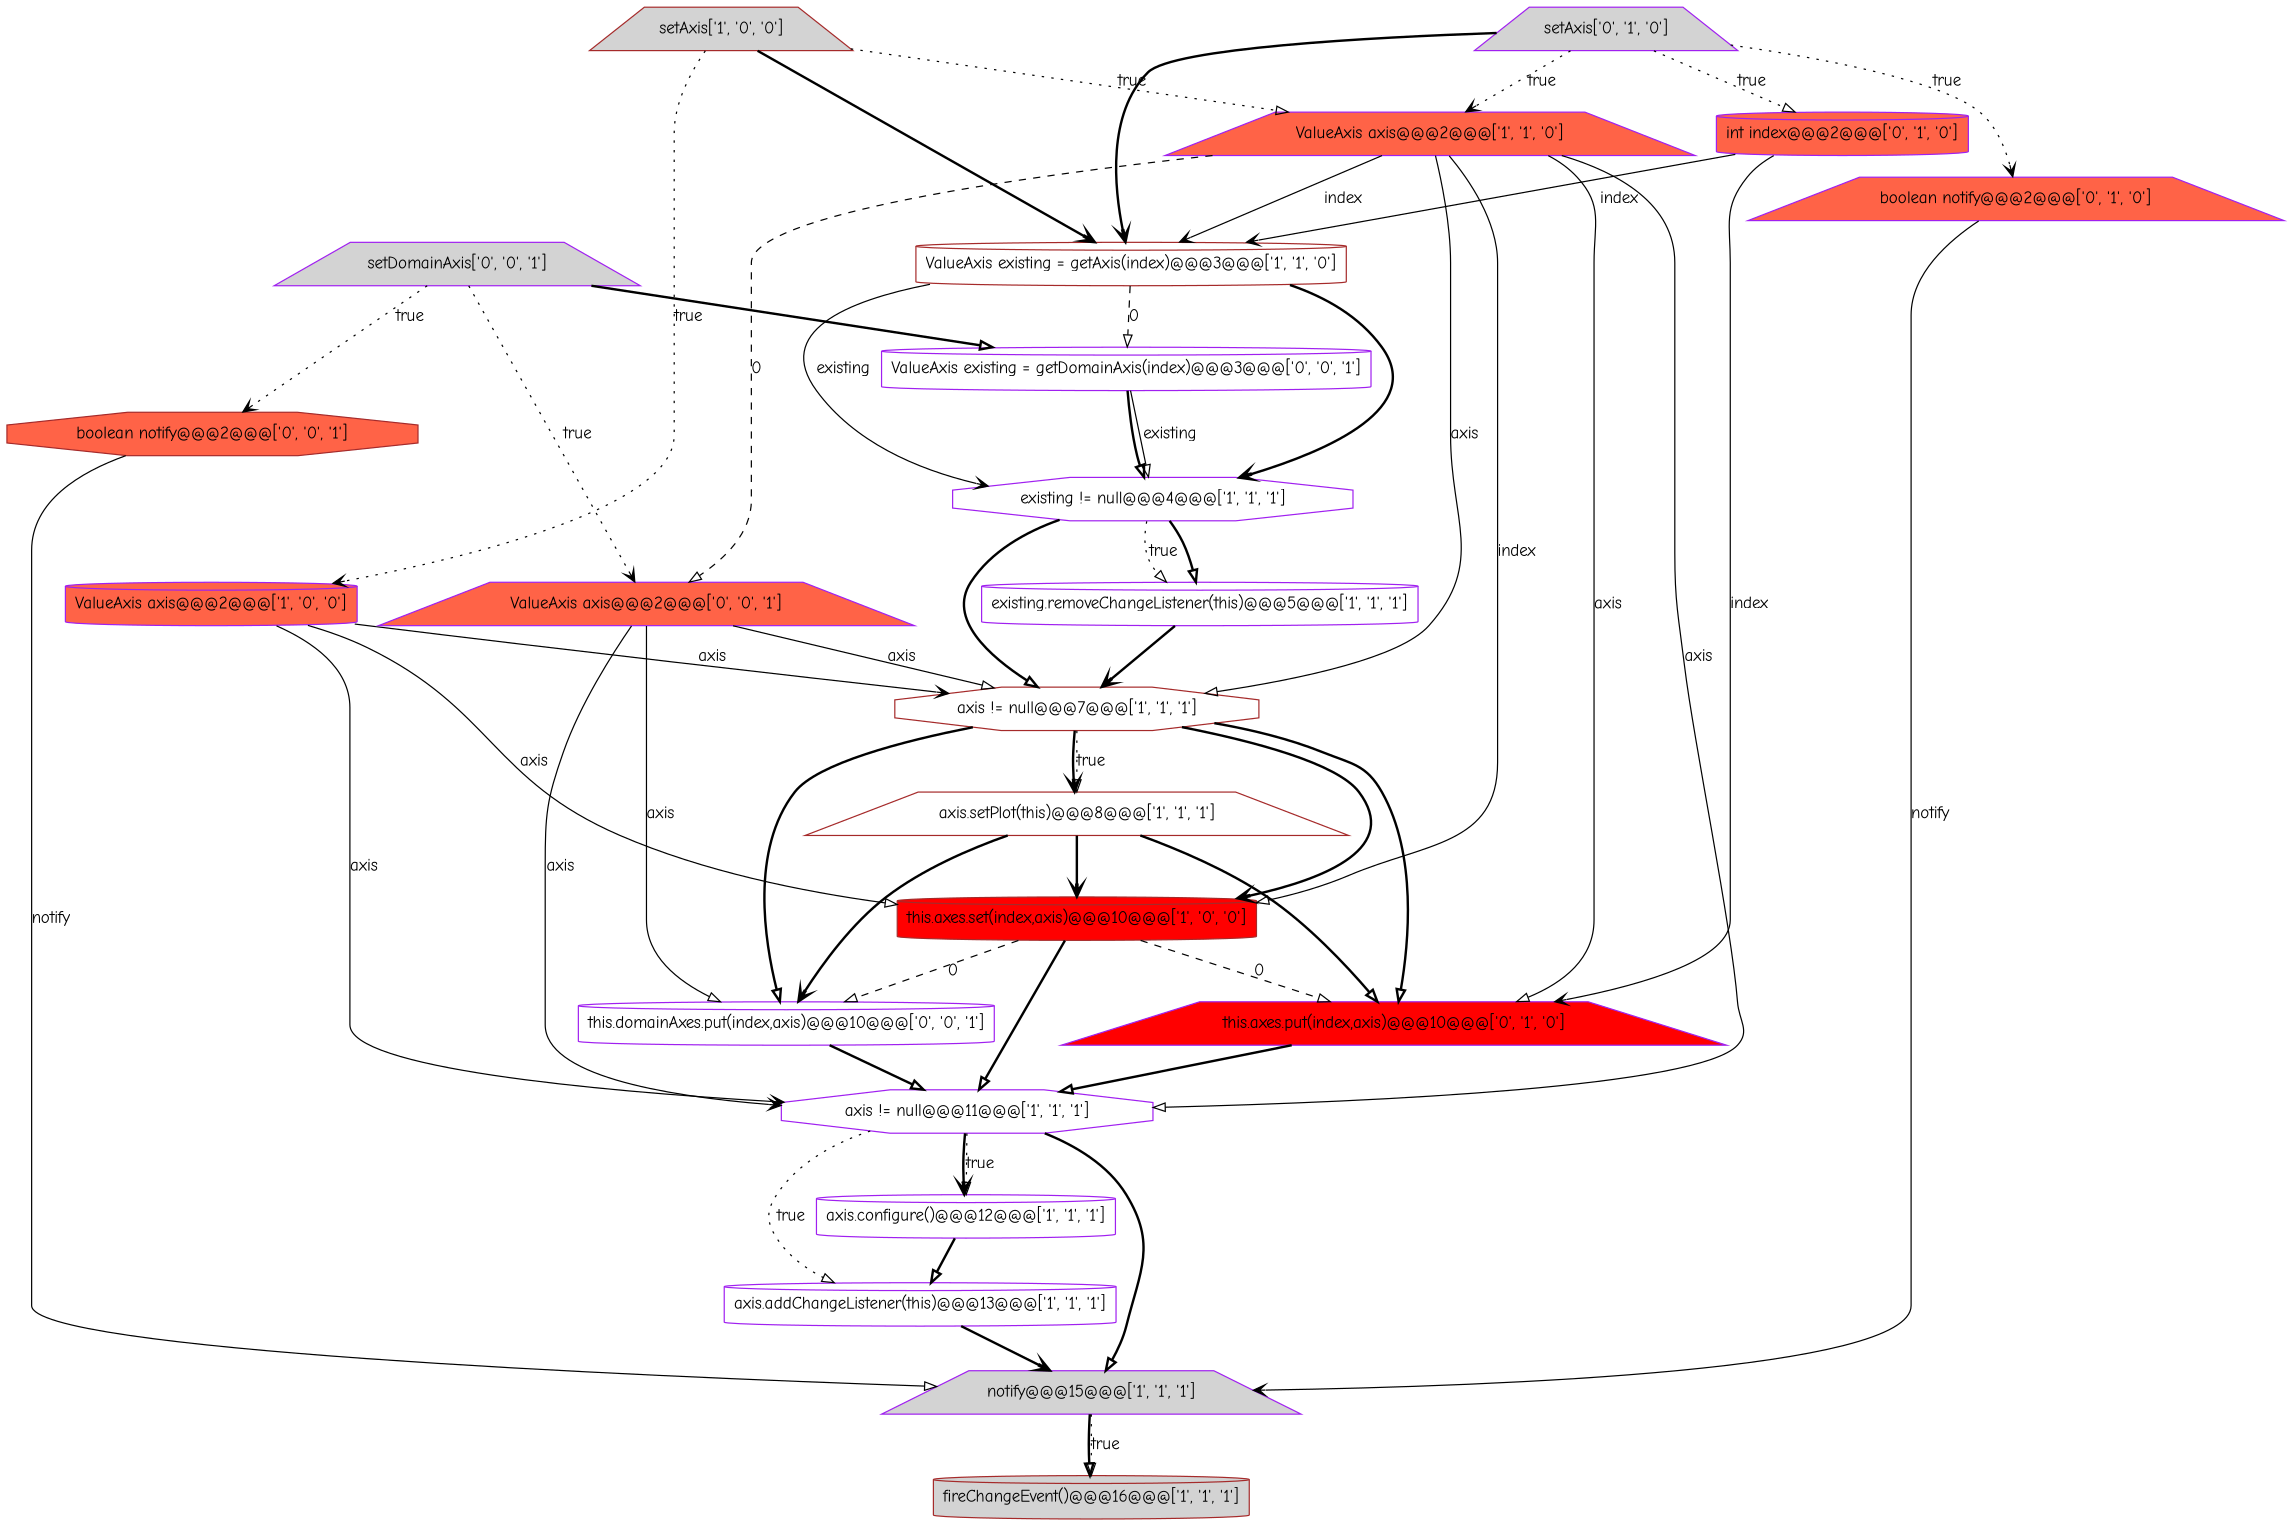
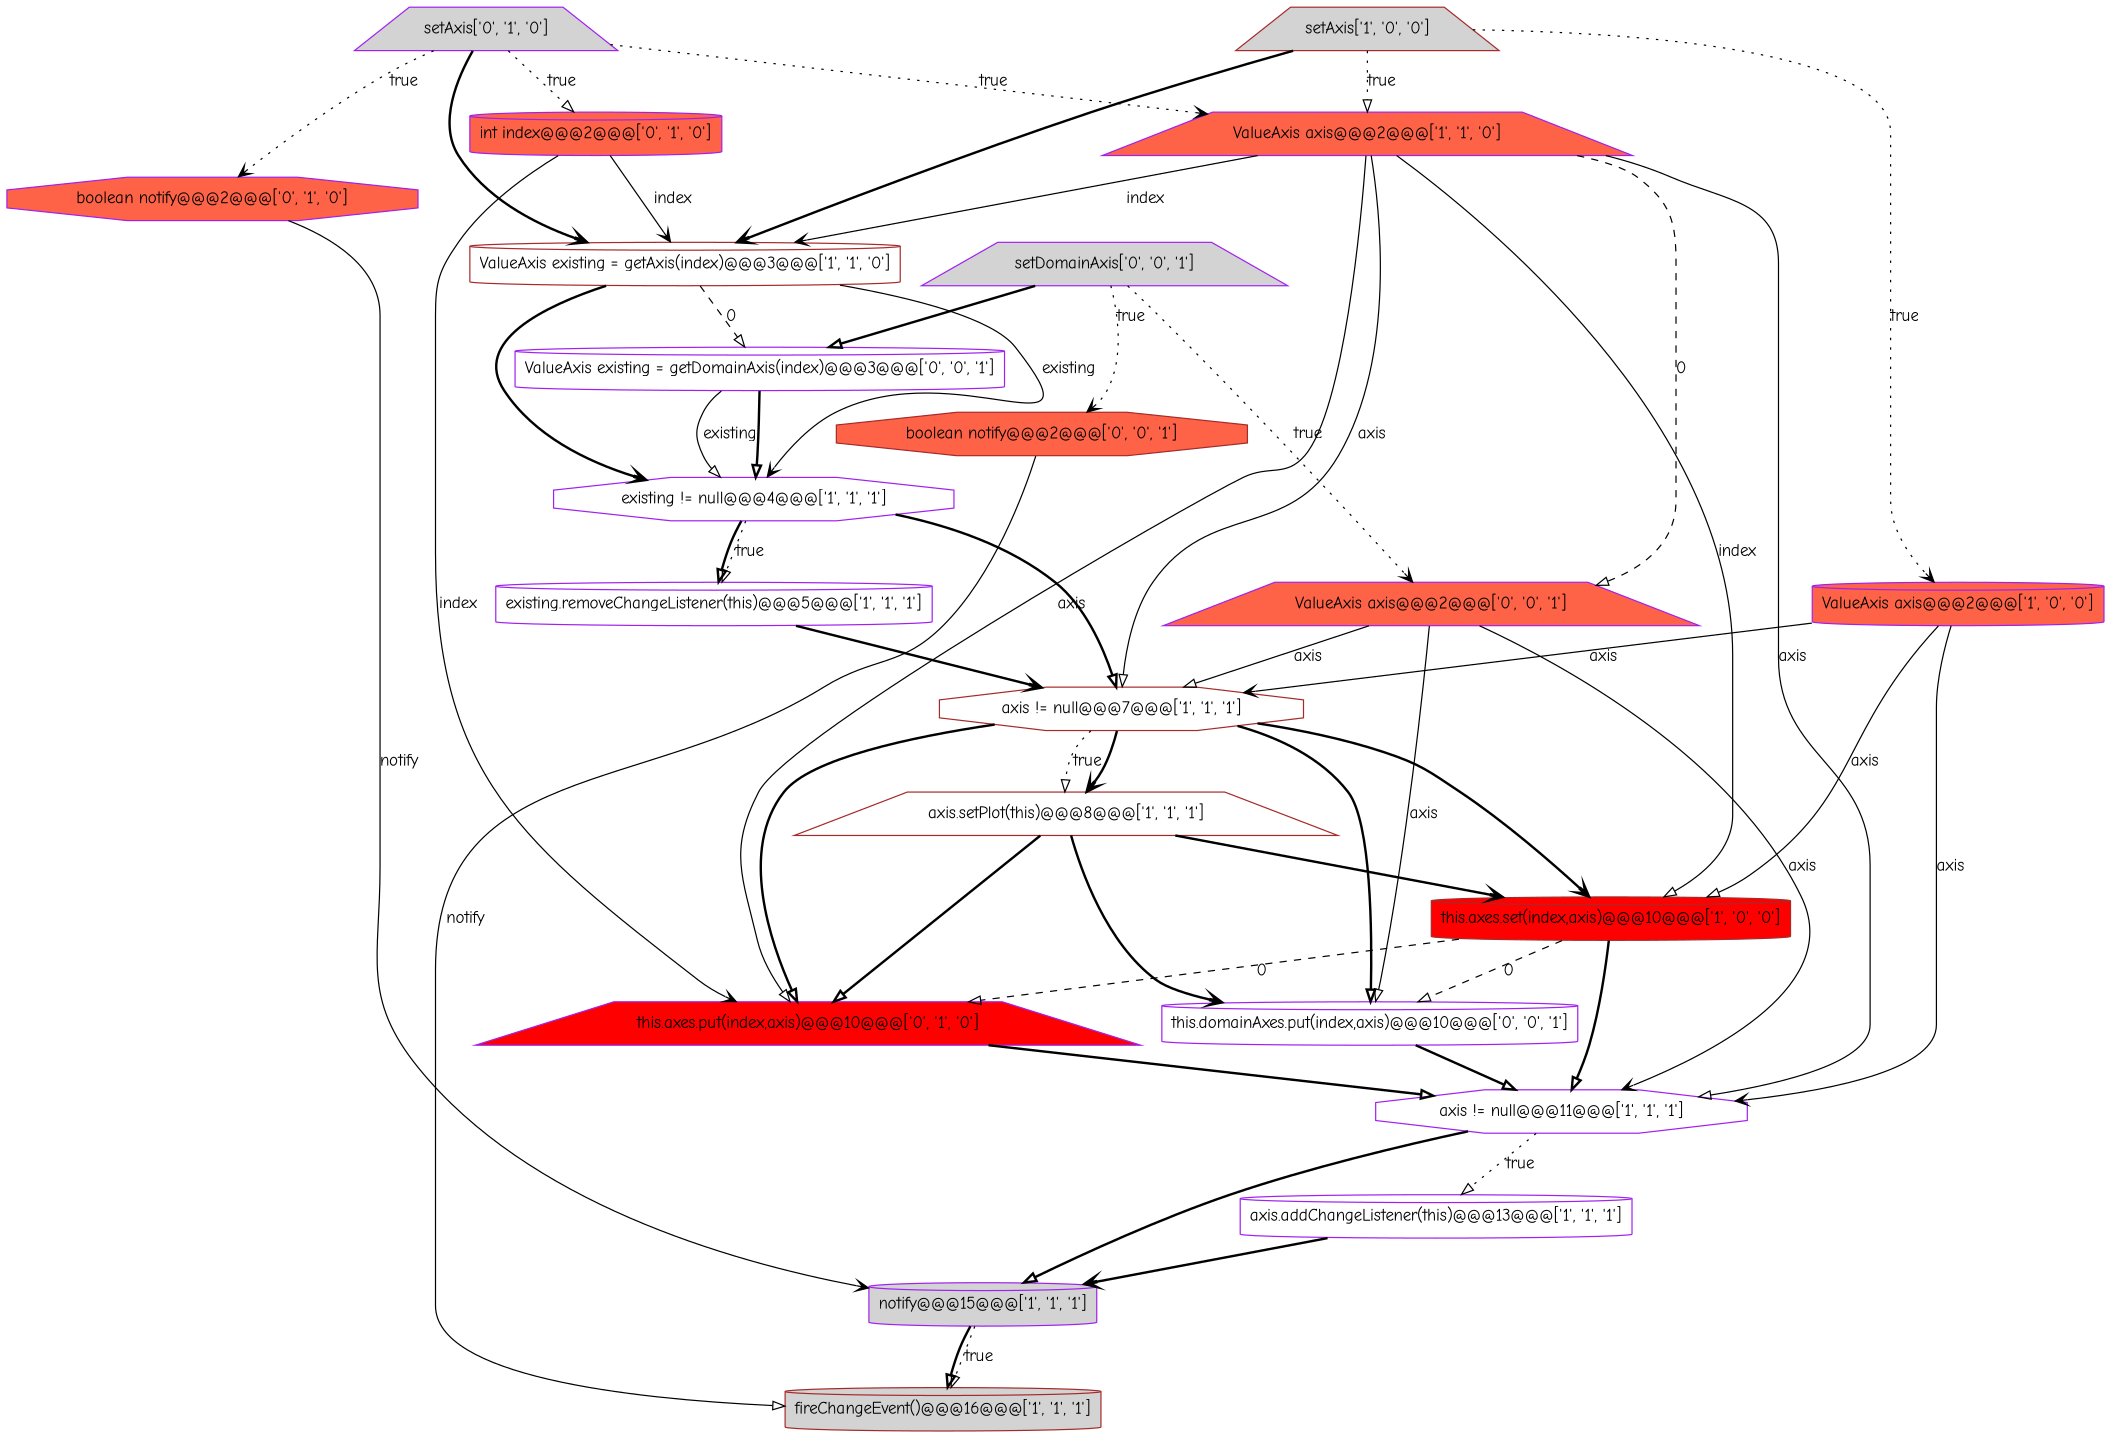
node "boolean notify@@@2@@@['0', '1', '0']": shape trapezium -> octagon
node "axis.configure()@@@12@@@['1', '1', '1']": removed
edge "boolean notify@@@2@@@['0', '0', '1']" -> "notify@@@15@@@['1', '1', '1']": now "boolean notify@@@2@@@['0', '0', '1']" -> "fireChangeEvent()@@@16@@@['1', '1', '1']"
node "notify@@@15@@@['1', '1', '1']": shape trapezium -> cylinder
